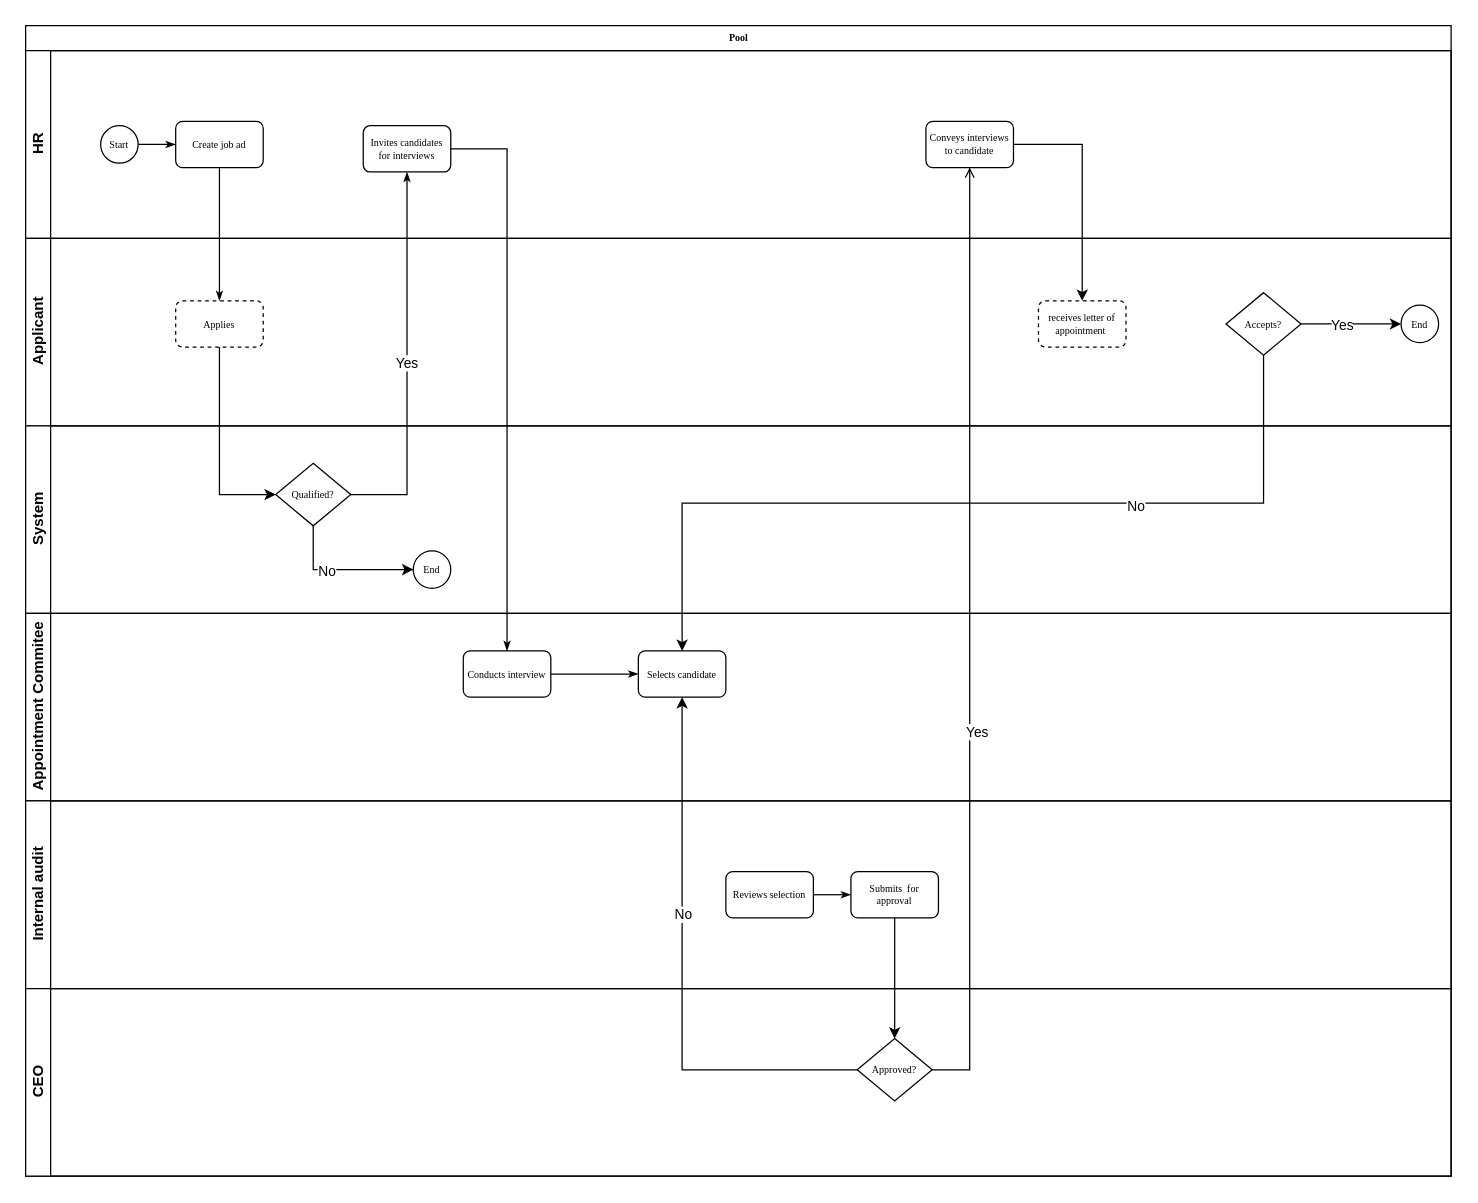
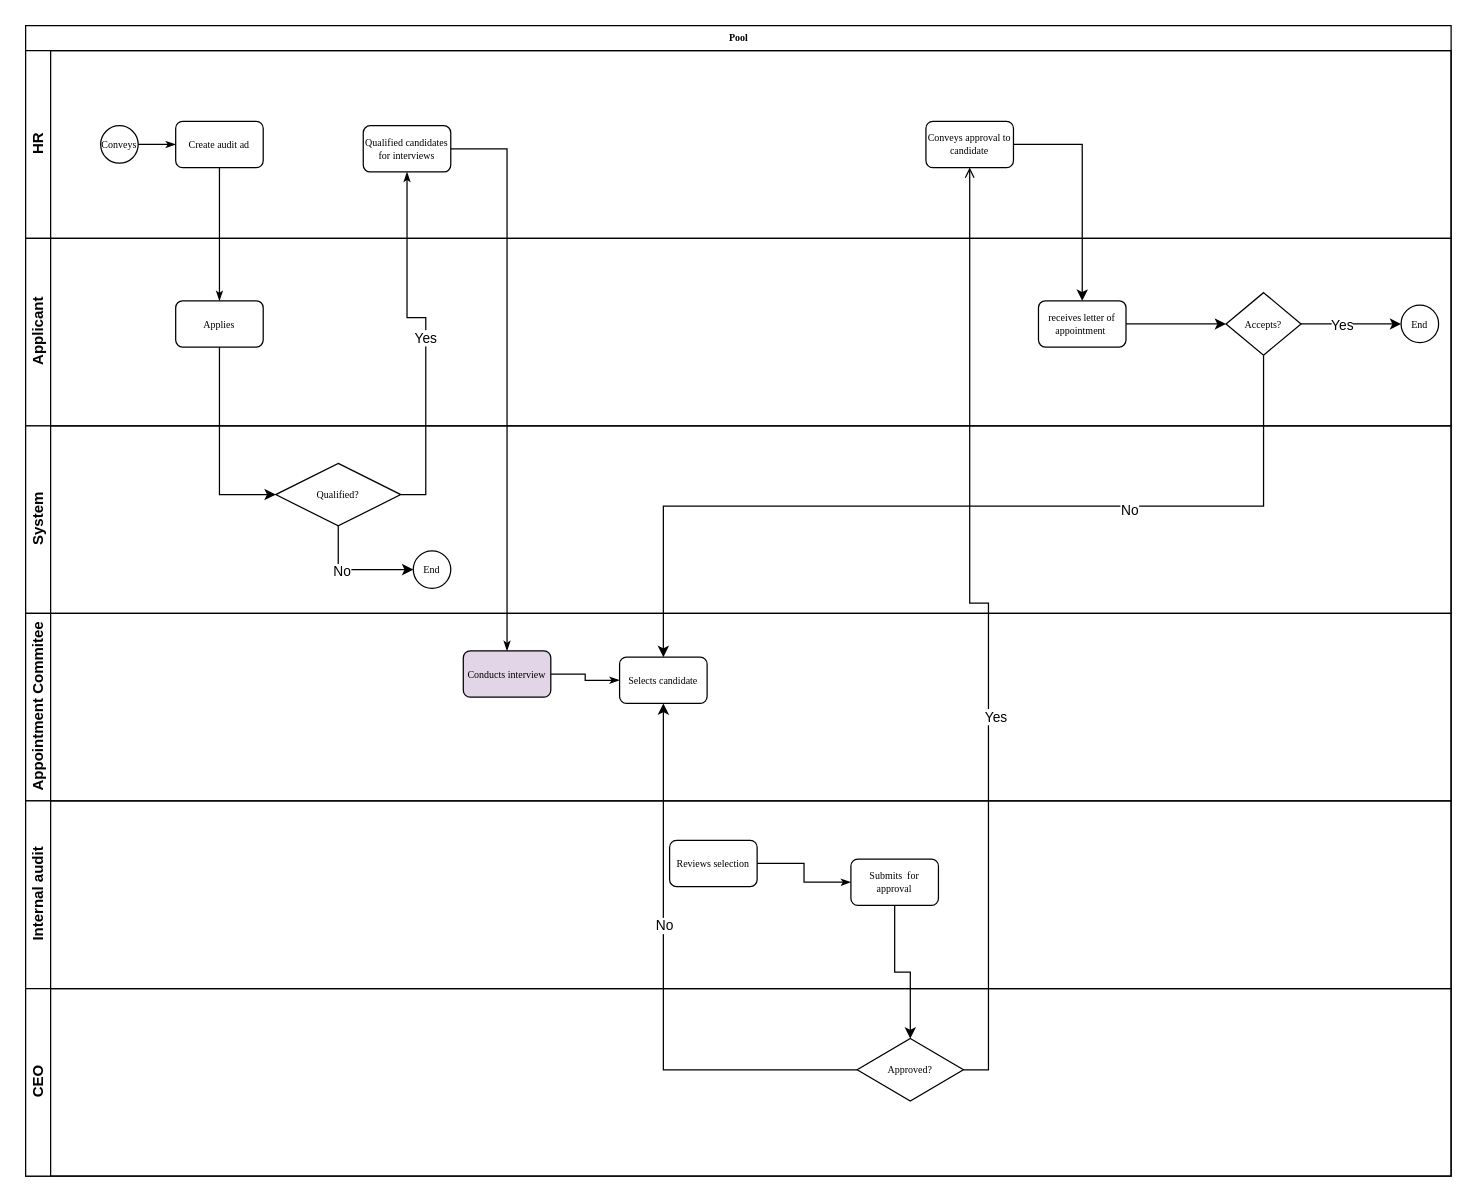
node "Start": label "Start" -> "Conveys"
node "Create job ad": label "Create job ad" -> "Create audit ad"
node "Conveys interviews to candidate": label "Conveys interviews to candidate" -> "Conveys approval to candidate"
node "Invites candidates for interviews": label "Invites candidates for interviews" -> "Qualified candidates for interviews"
node "Applies": style dashed -> solid
node "receives letter of appointment": style dashed -> solid
edge "receives letter of appointment" -> "Accepts?": added
node "Qualified?": size 75x63 -> 125x63
node "Conducts interview": fillcolor #ffffff -> #e1d5e7
node "Selects candidate": moved (682, 674) -> (663, 680)
node "Reviews selection": moved (769, 894) -> (713, 863)
node "Submits for approval": moved (894, 894) -> (894, 882)
node "Approved?": size 75x63 -> 106x63
